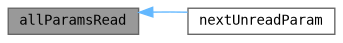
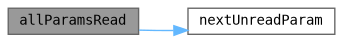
edge "nextUnreadParam" -> "allParamsRead": reversed
